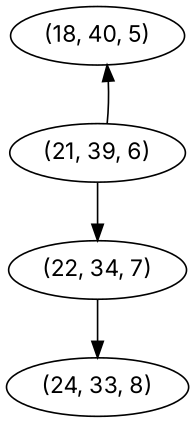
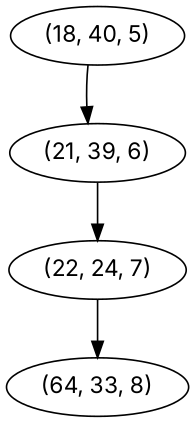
edge "(21, 39, 6)" -> "(18, 40, 5)": reversed
node "(22, 34, 7)": label "(22, 34, 7)" -> "(22, 24, 7)"
node "(24, 33, 8)": label "(24, 33, 8)" -> "(64, 33, 8)"
